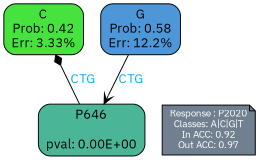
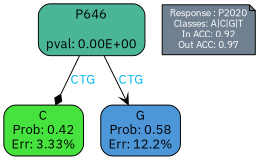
edge "G Prob: 0.58 Err: 12.2%" -> "P646 pval: 0.00E+00": reversed
